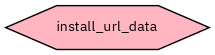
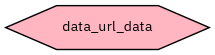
node "install_url_data": label "install_url_data" -> "data_url_data"
